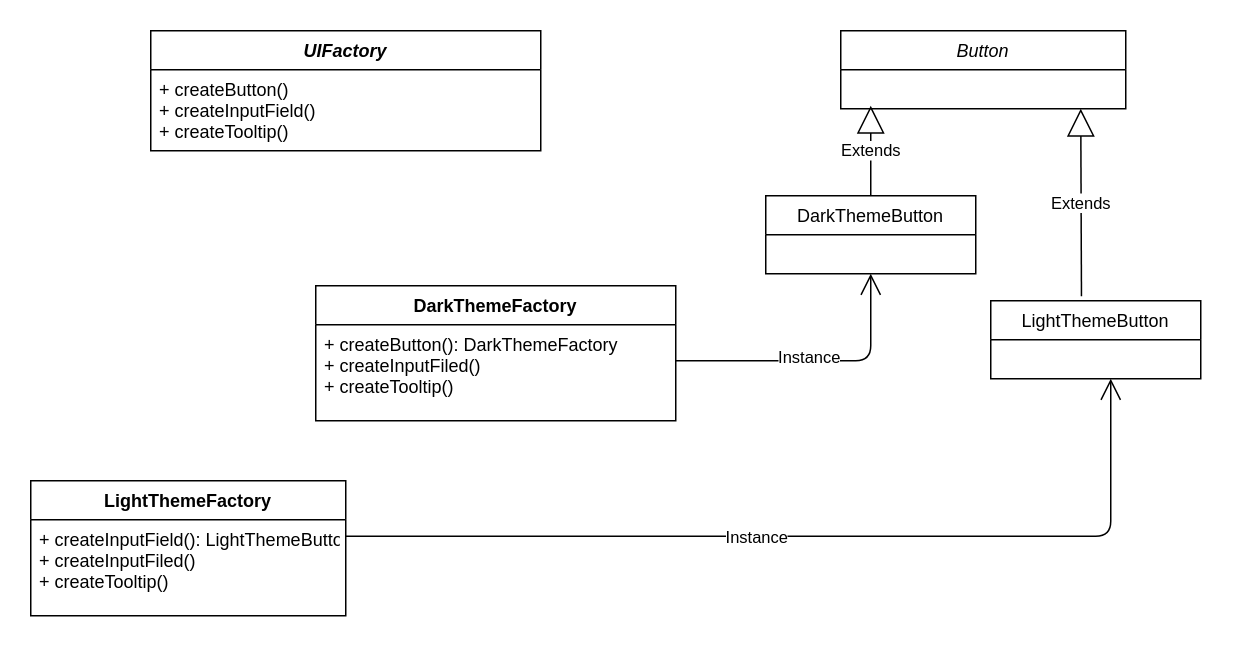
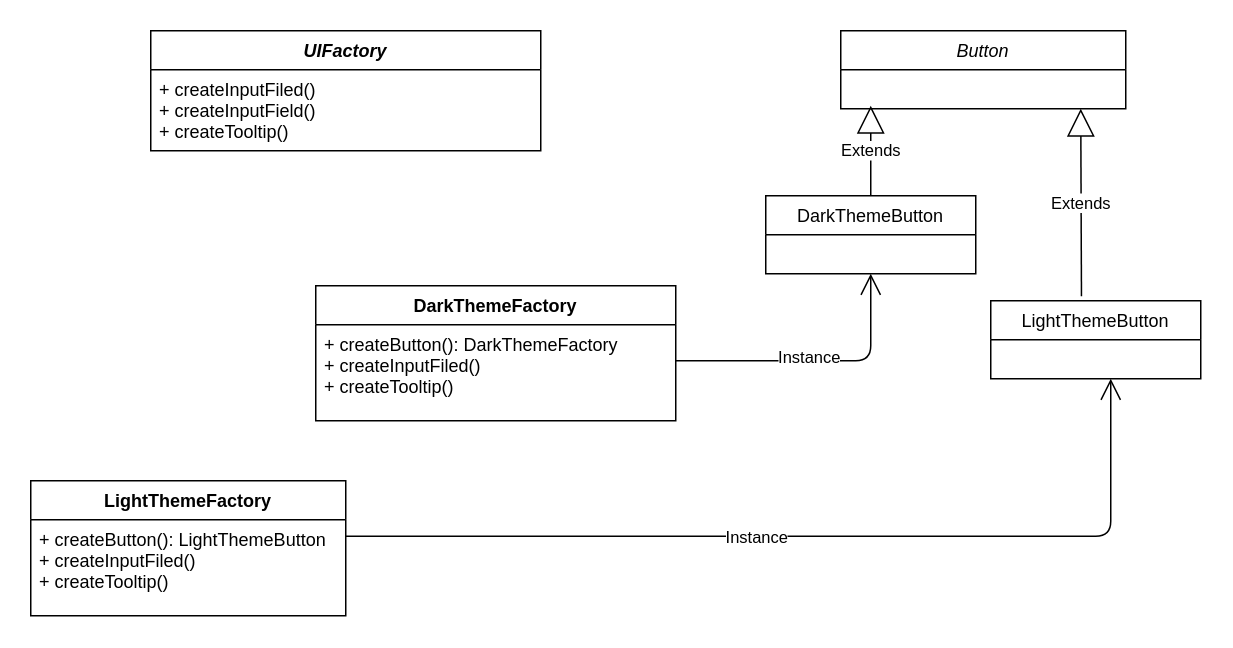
node "+ createButton() + createInputField() + createTooltip()": label "+ createButton() + createInputField() + createTooltip()" -> "+ createInputFiled() + createInputField() + createTooltip()"
node "+ createInputField(): LightThemeButton + createInputFiled() + createTooltip()": label "+ createInputField(): LightThemeButton + createInputFiled() + createTooltip()" -> "+ createButton(): LightThemeButton + createInputFiled() + createTooltip()"
